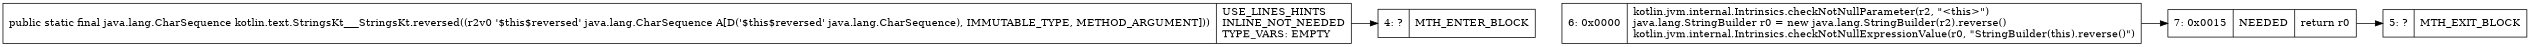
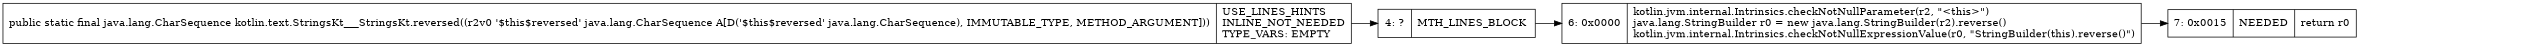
node "4: ?": text "MTH_ENTER_BLOCK" -> "MTH_LINES_BLOCK"
edge "4: ?" -> "6: 0x0000": added
node "5: ?": removed
